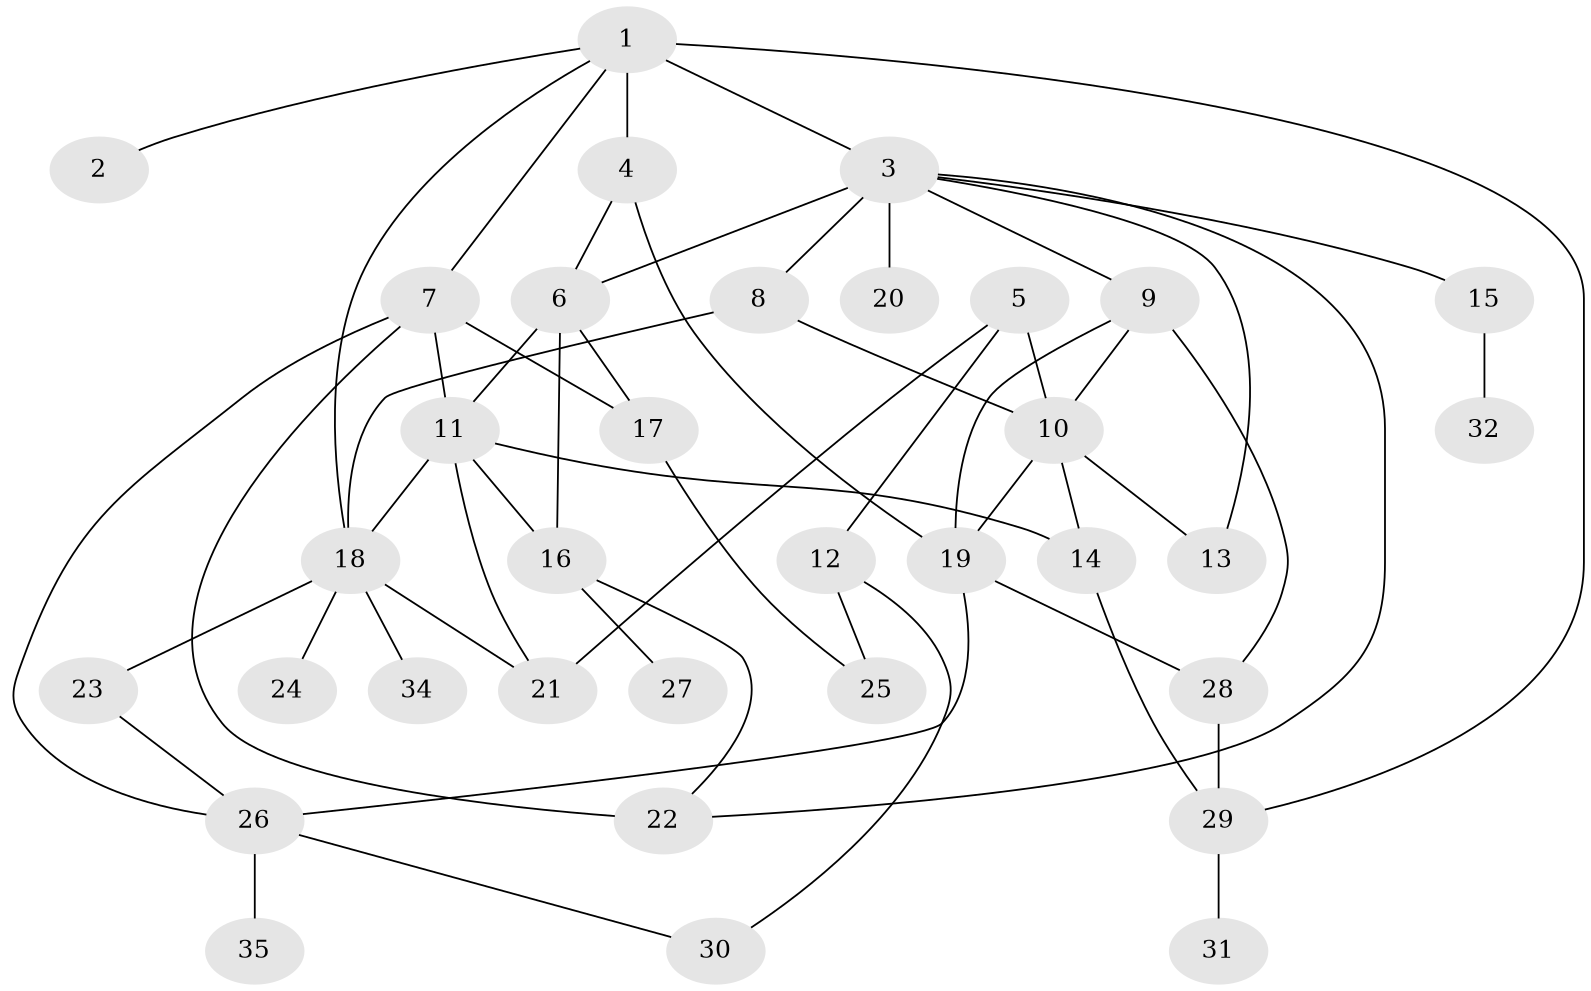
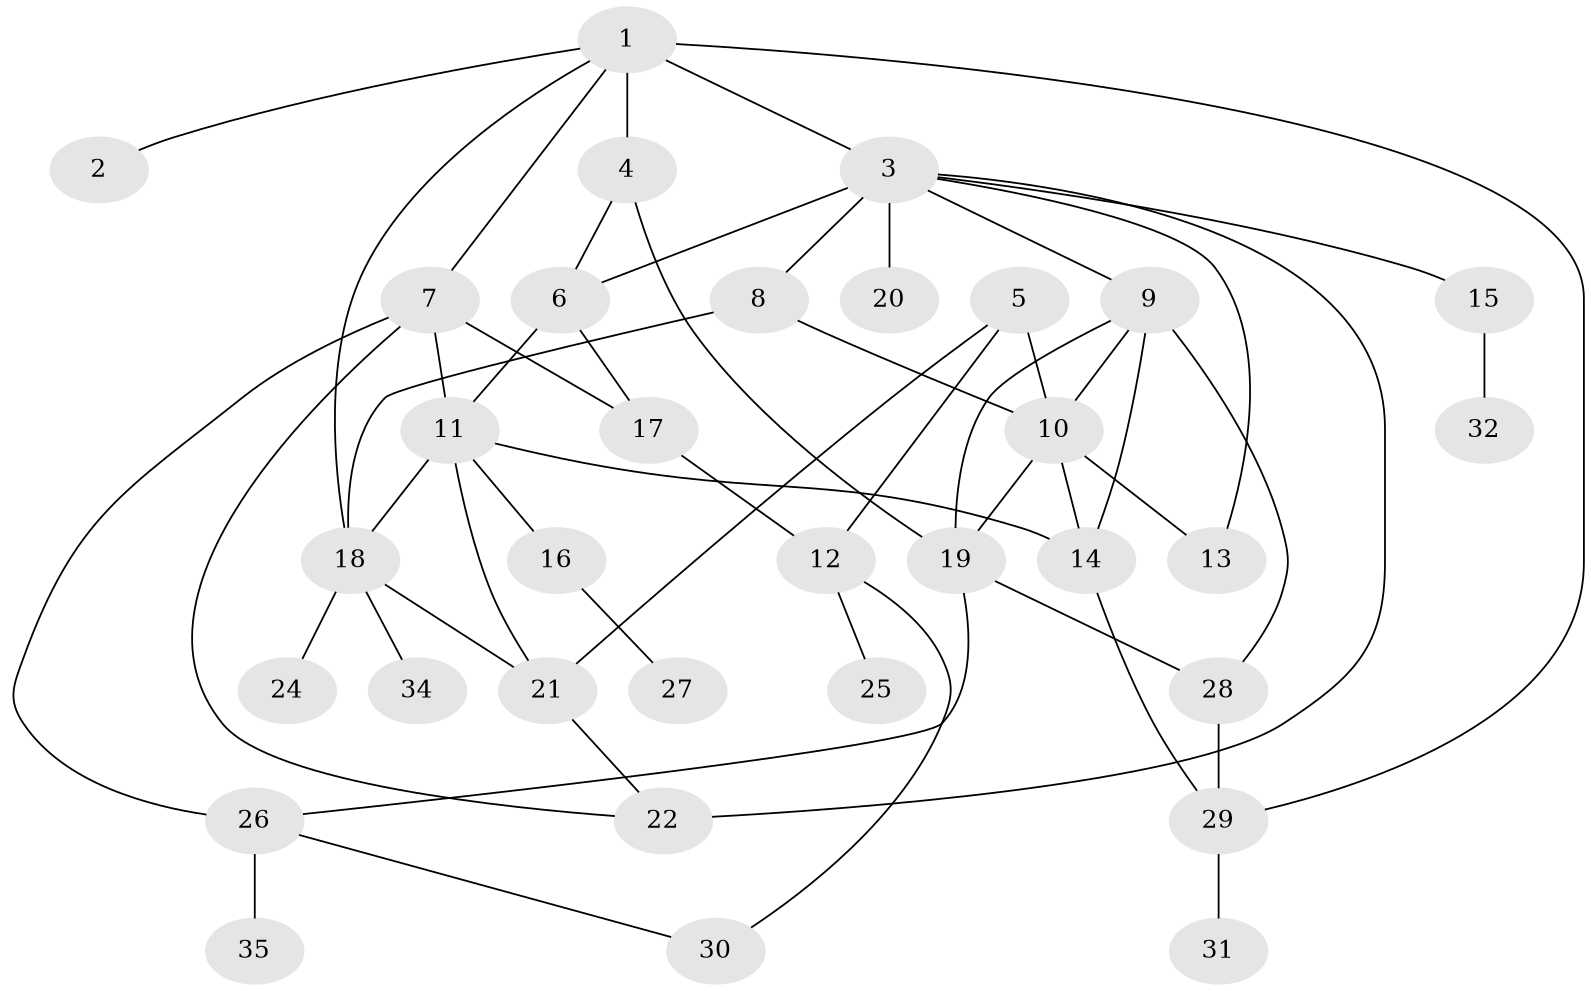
edge "6" -- "16": removed
edge "9" -- "14": added
edge "17" -- "25": now "17" -- "12"
edge "16" -- "22": now "21" -- "22"
node "23": removed
